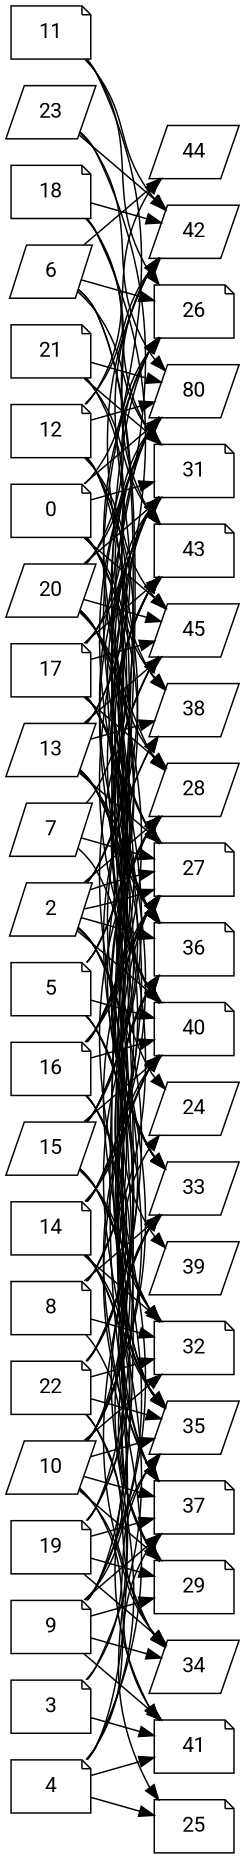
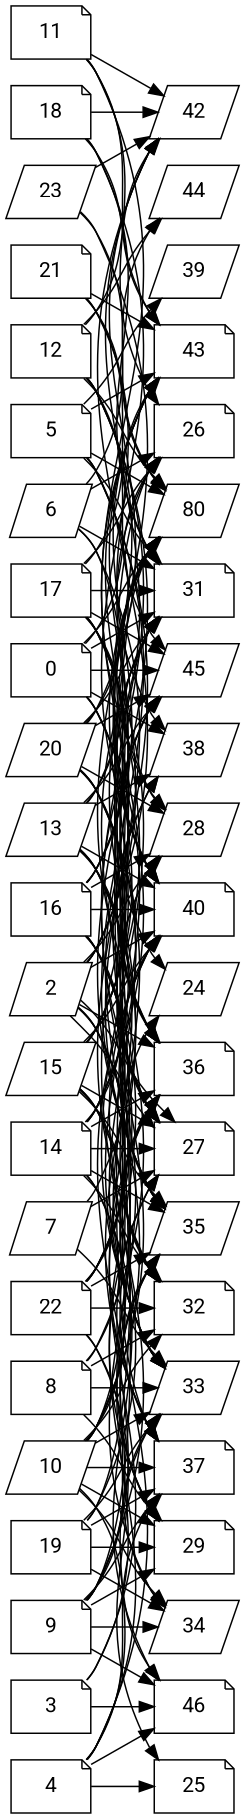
edge "11" -> "43": added
node "41": label "41" -> "46"
